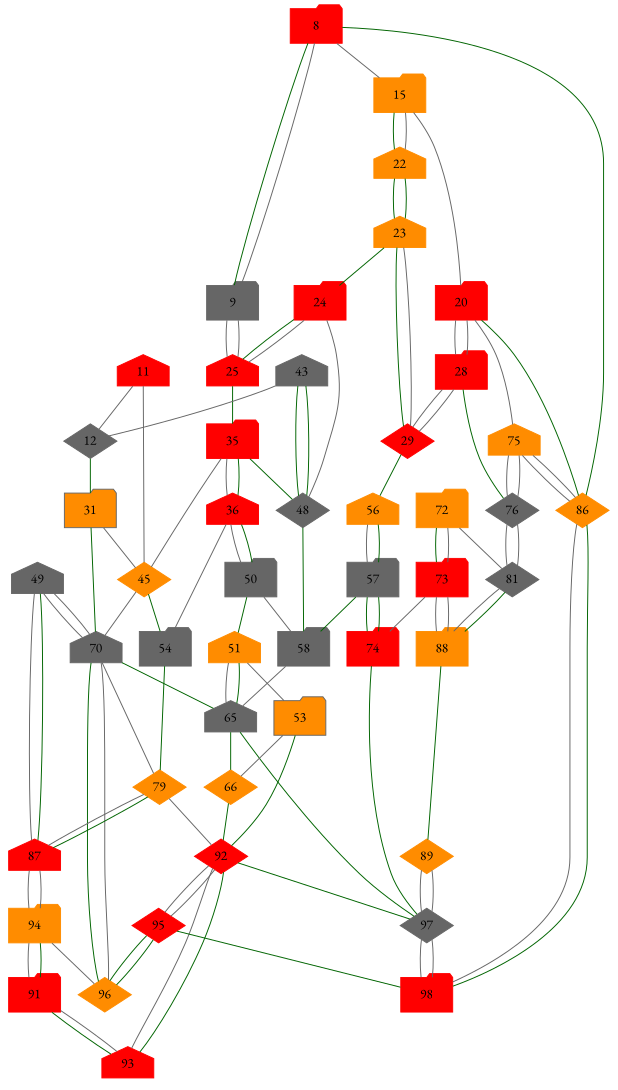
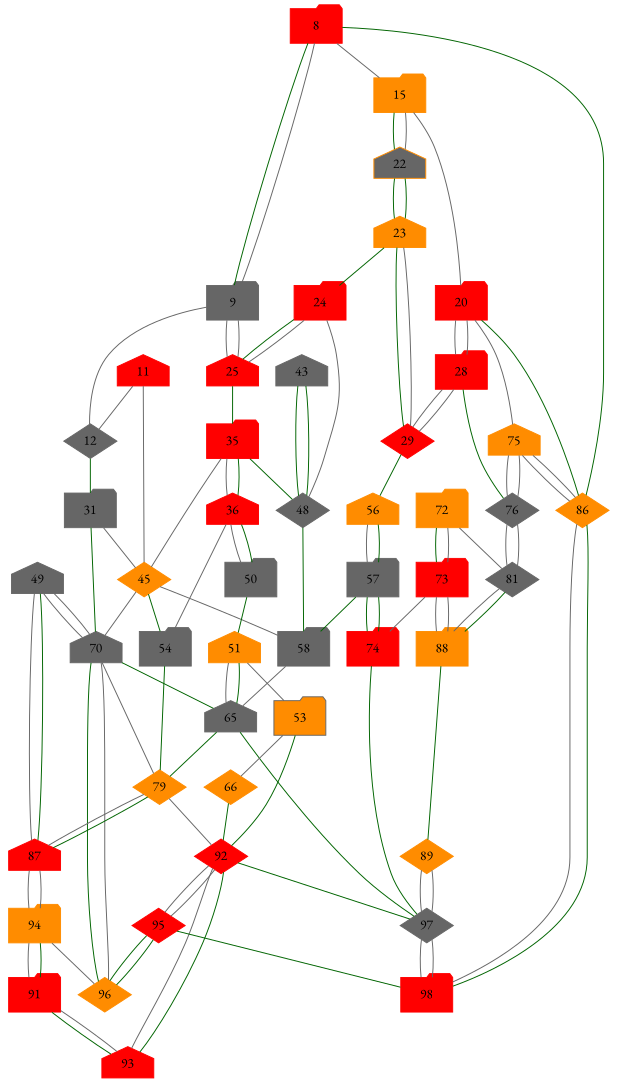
node "22": fillcolor darkorange -> gray40
edge "43" -- "12": now "9" -- "12"
node "31": fillcolor darkorange -> gray40
edge "50" -- "58": now "45" -- "58"
edge "65" -- "66": now "65" -- "79"
